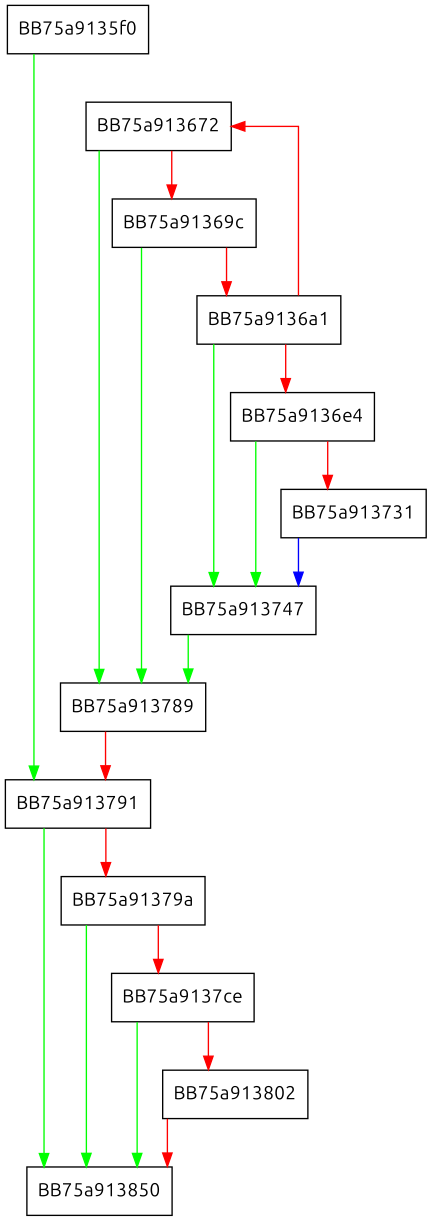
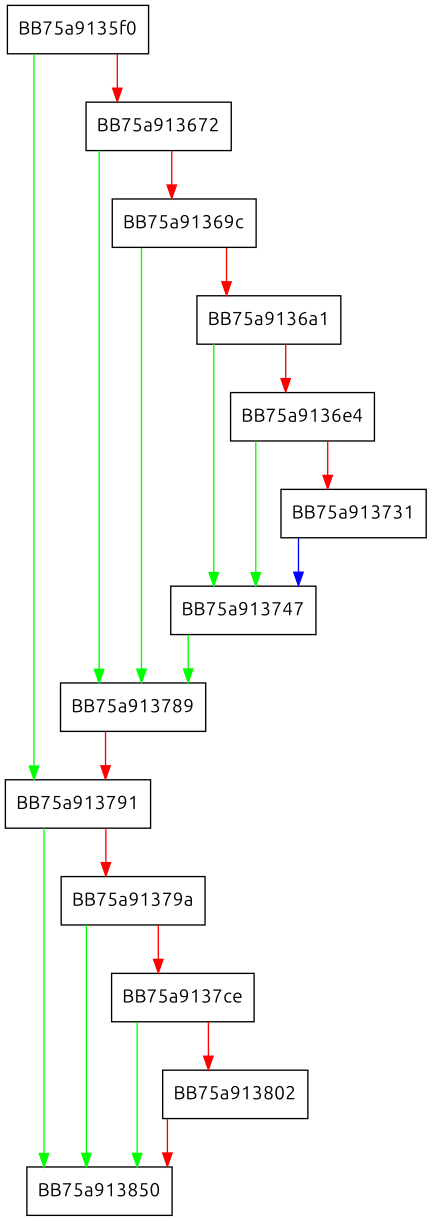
edge "BB75a9136a1" -> "BB75a913672": now "BB75a9135f0" -> "BB75a913672"
